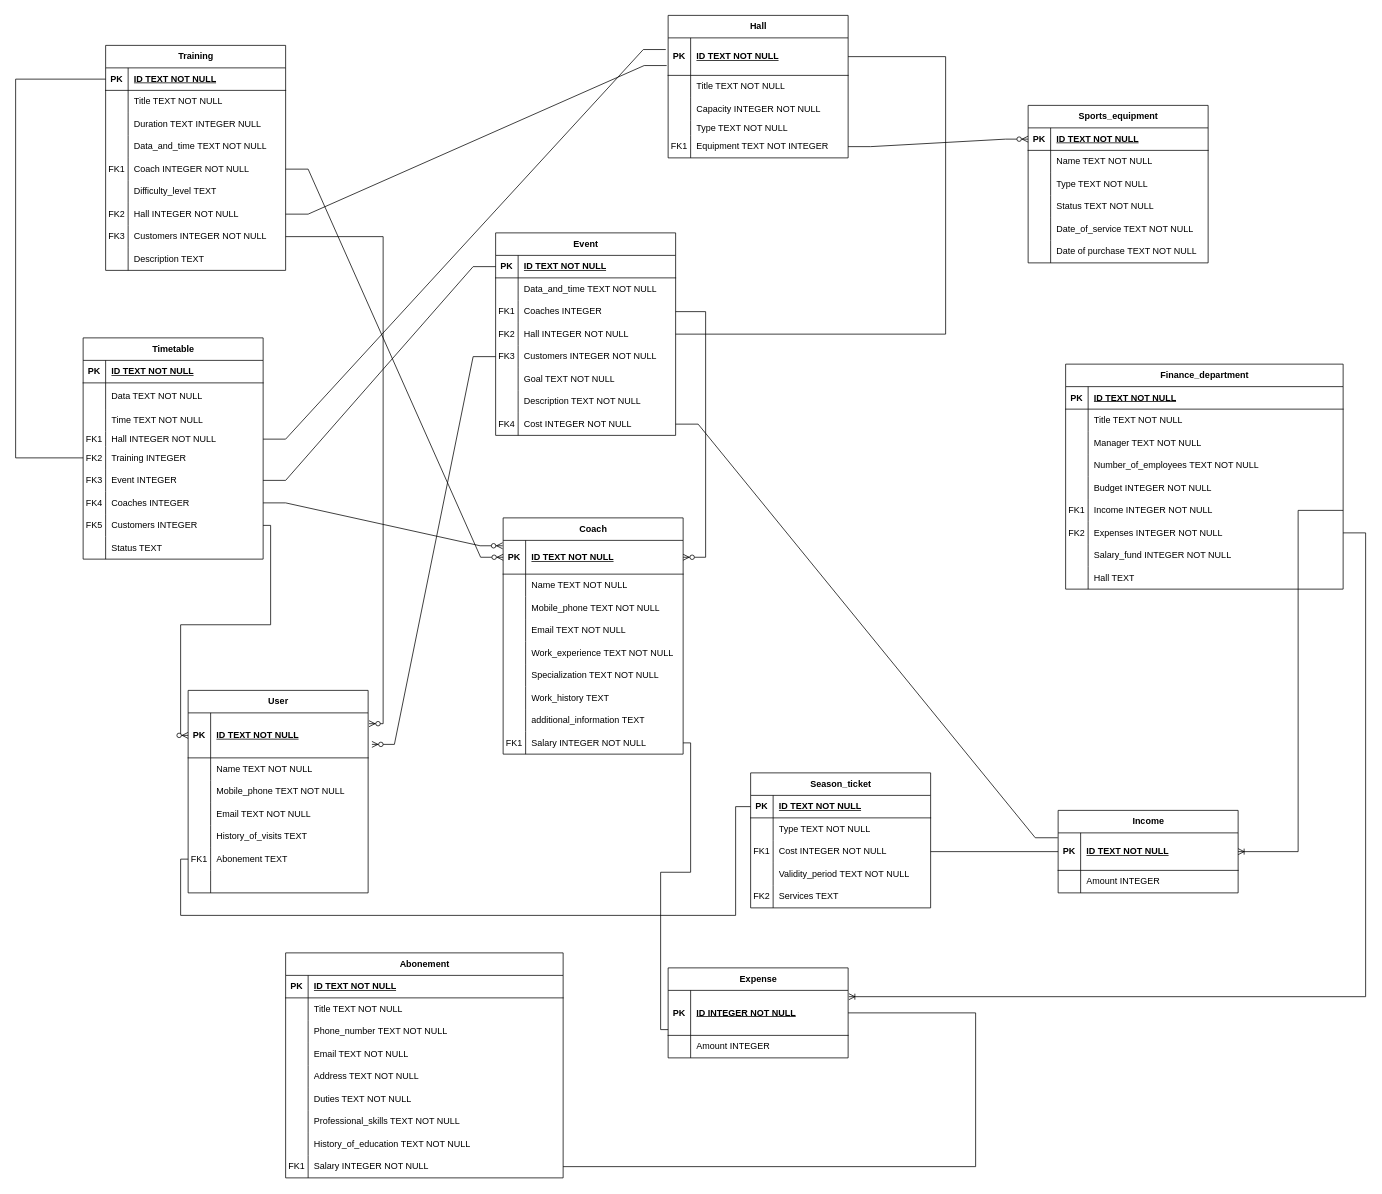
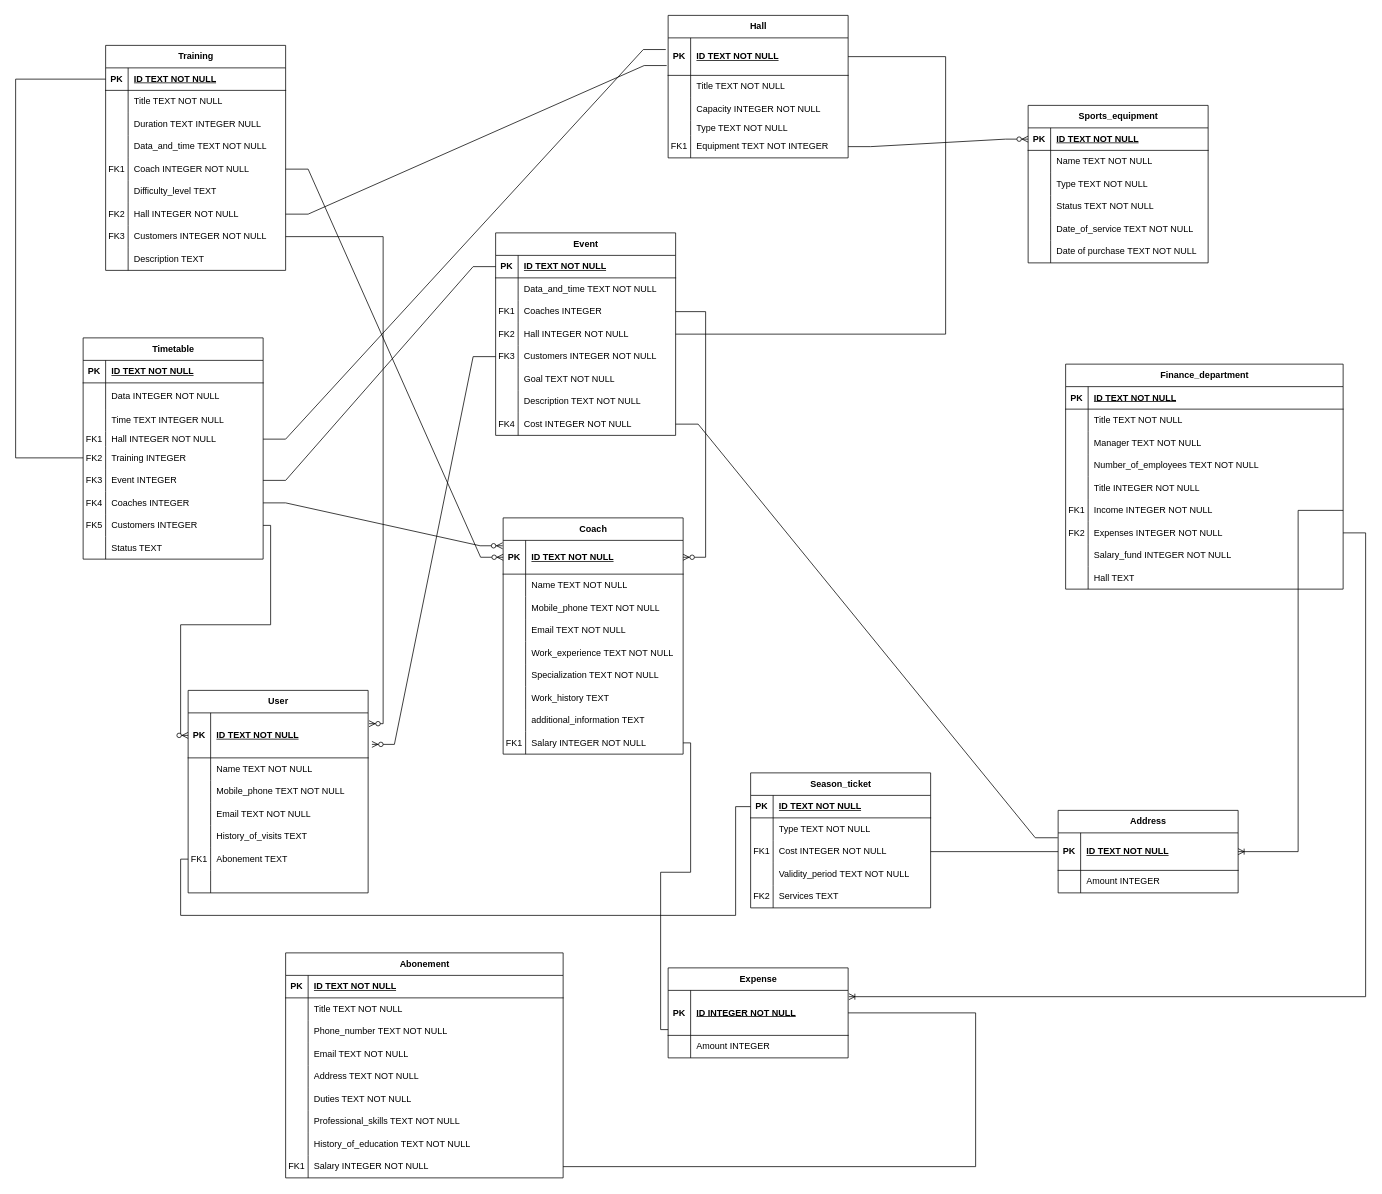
node "Data TEXT NOT NULL": label "Data TEXT NOT NULL" -> "Data INTEGER NOT NULL"
node "Time TEXT NOT NULL": label "Time TEXT NOT NULL" -> "Time TEXT INTEGER NULL"
node "Budget INTEGER NOT NULL": label "Budget INTEGER NOT NULL" -> "Title INTEGER NOT NULL"
node "Income": label "Income" -> "Address"
